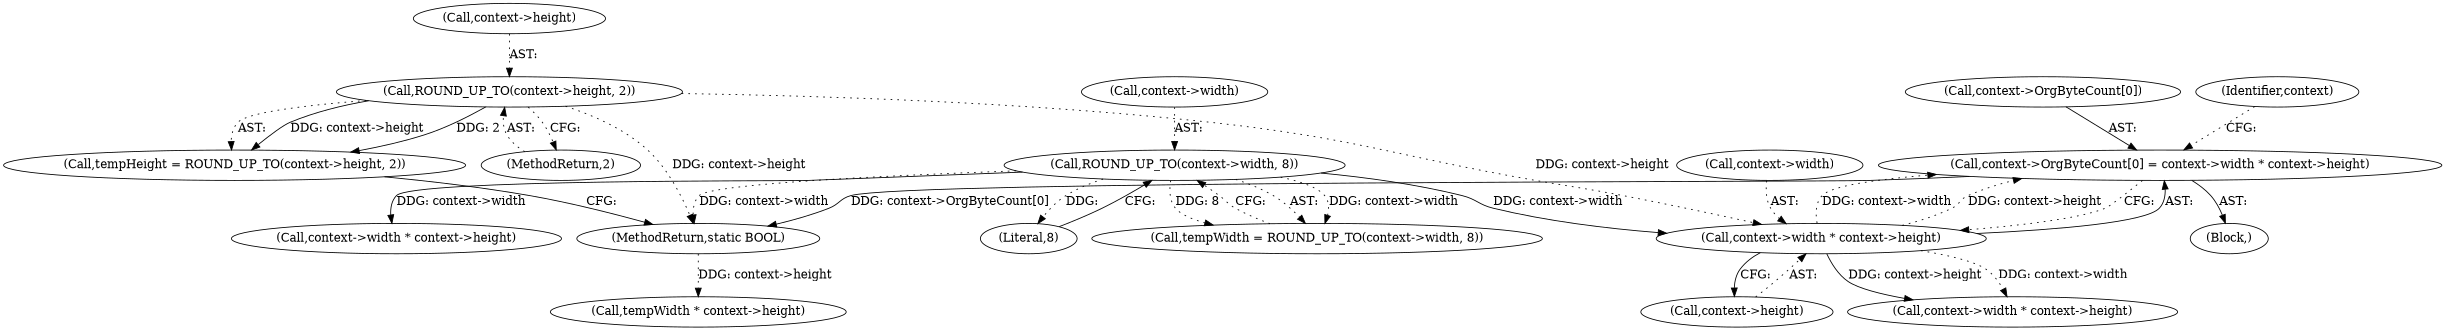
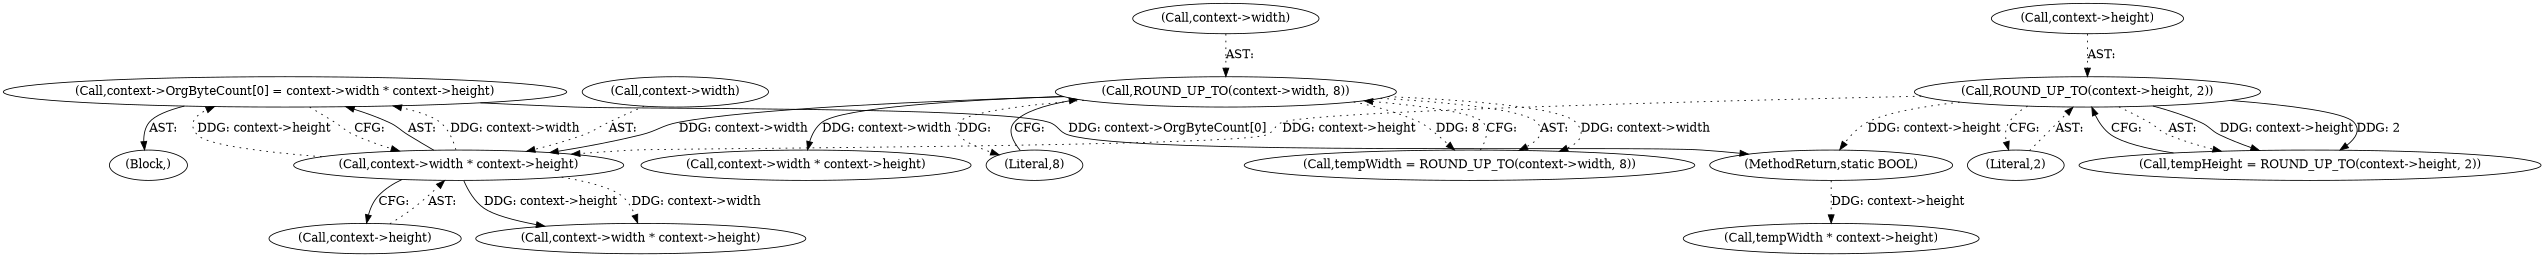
node "(Call,context->OrgByteCount[0])": removed
node "(Identifier,context)": removed
node "(MethodReturn,2)": label "(MethodReturn,2)" -> "(Literal,2)"
edge "(Call,ROUND_UP_TO(context->width, 8))" -> "(MethodReturn,static BOOL)": removed, label "DDG: context->width"
edge "(Call,tempHeight = ROUND_UP_TO(context->height, 2))" -> "(MethodReturn,static BOOL)": now "(Call,tempHeight = ROUND_UP_TO(context->height, 2))" -> "(Call,ROUND_UP_TO(context->height, 2))"
